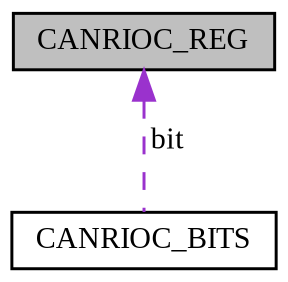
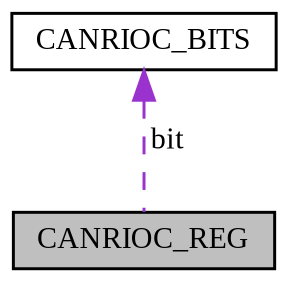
edge "CANRIOC_BITS" -> "CANRIOC_REG": reversed
